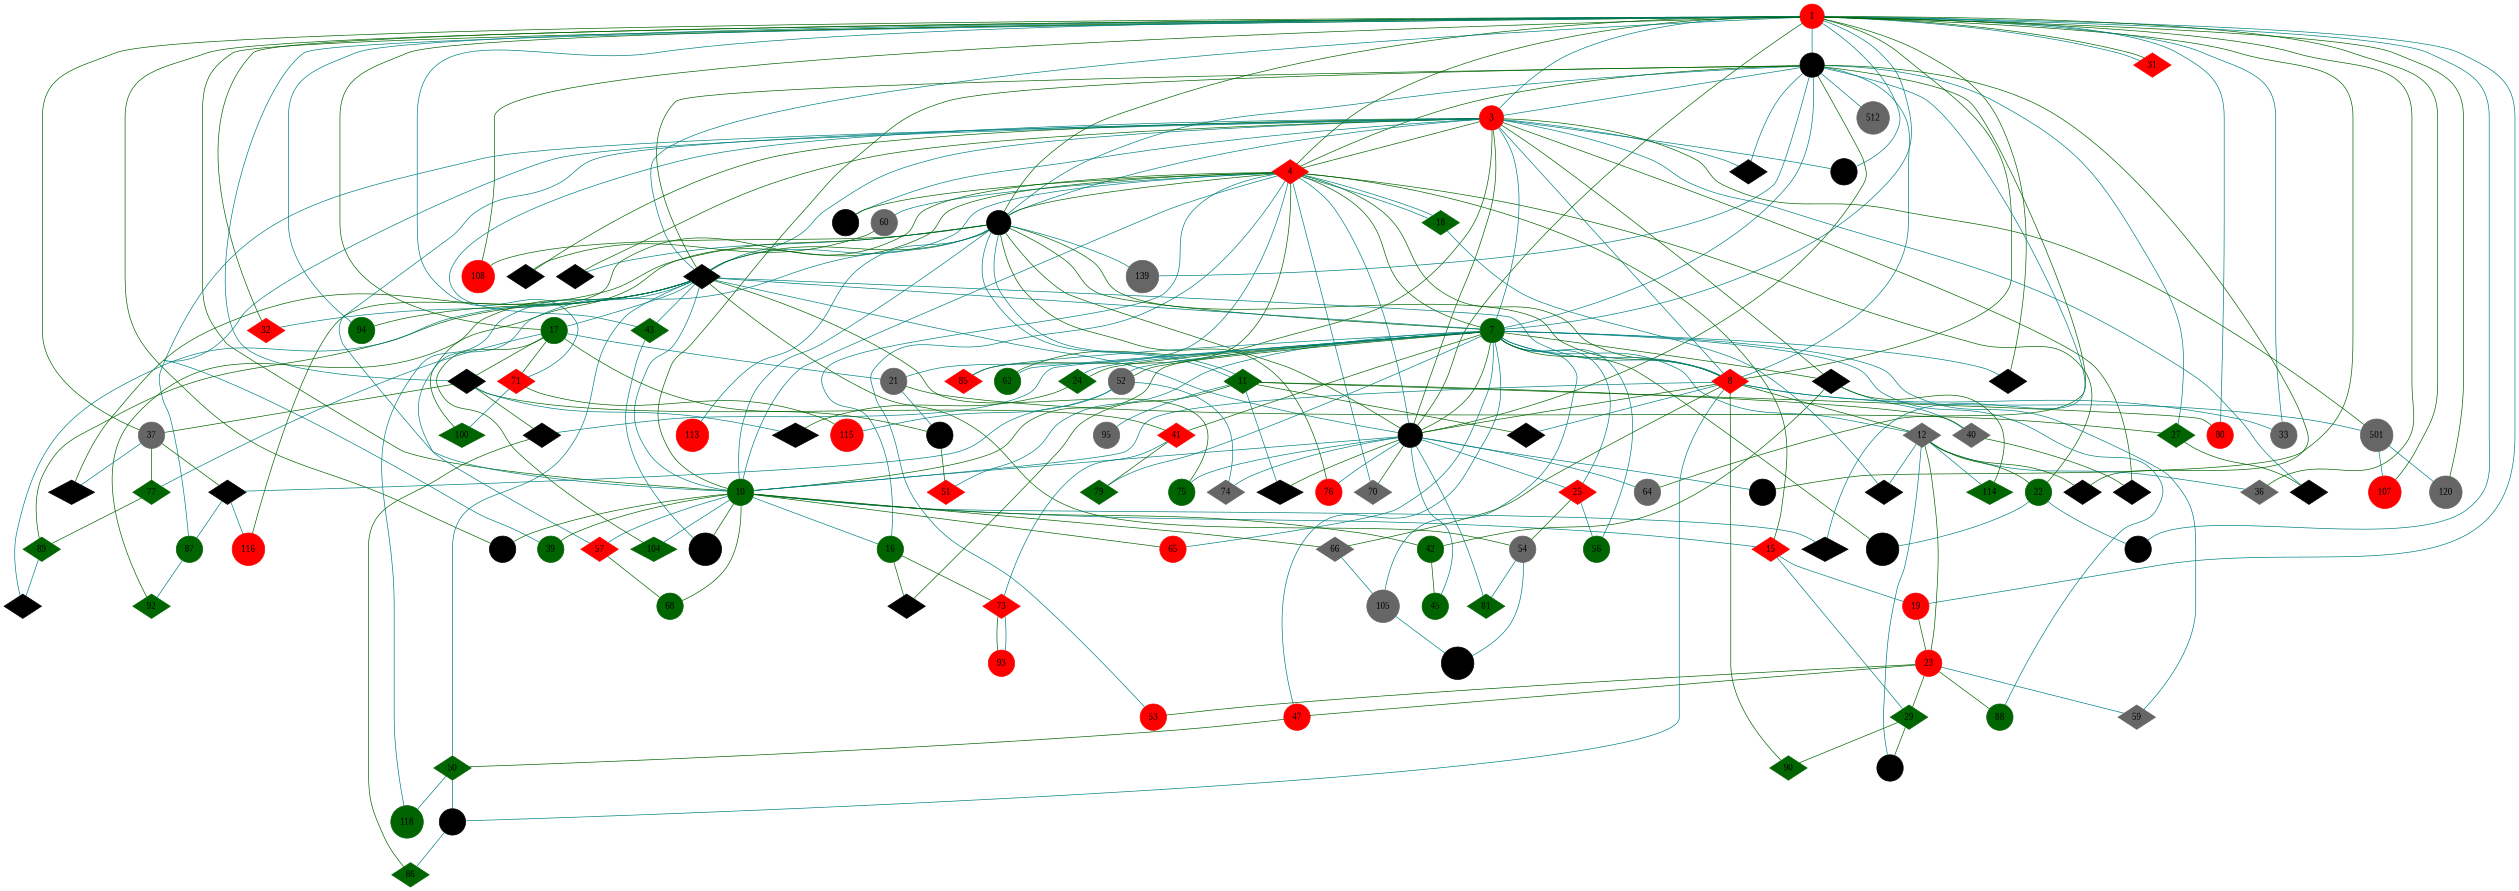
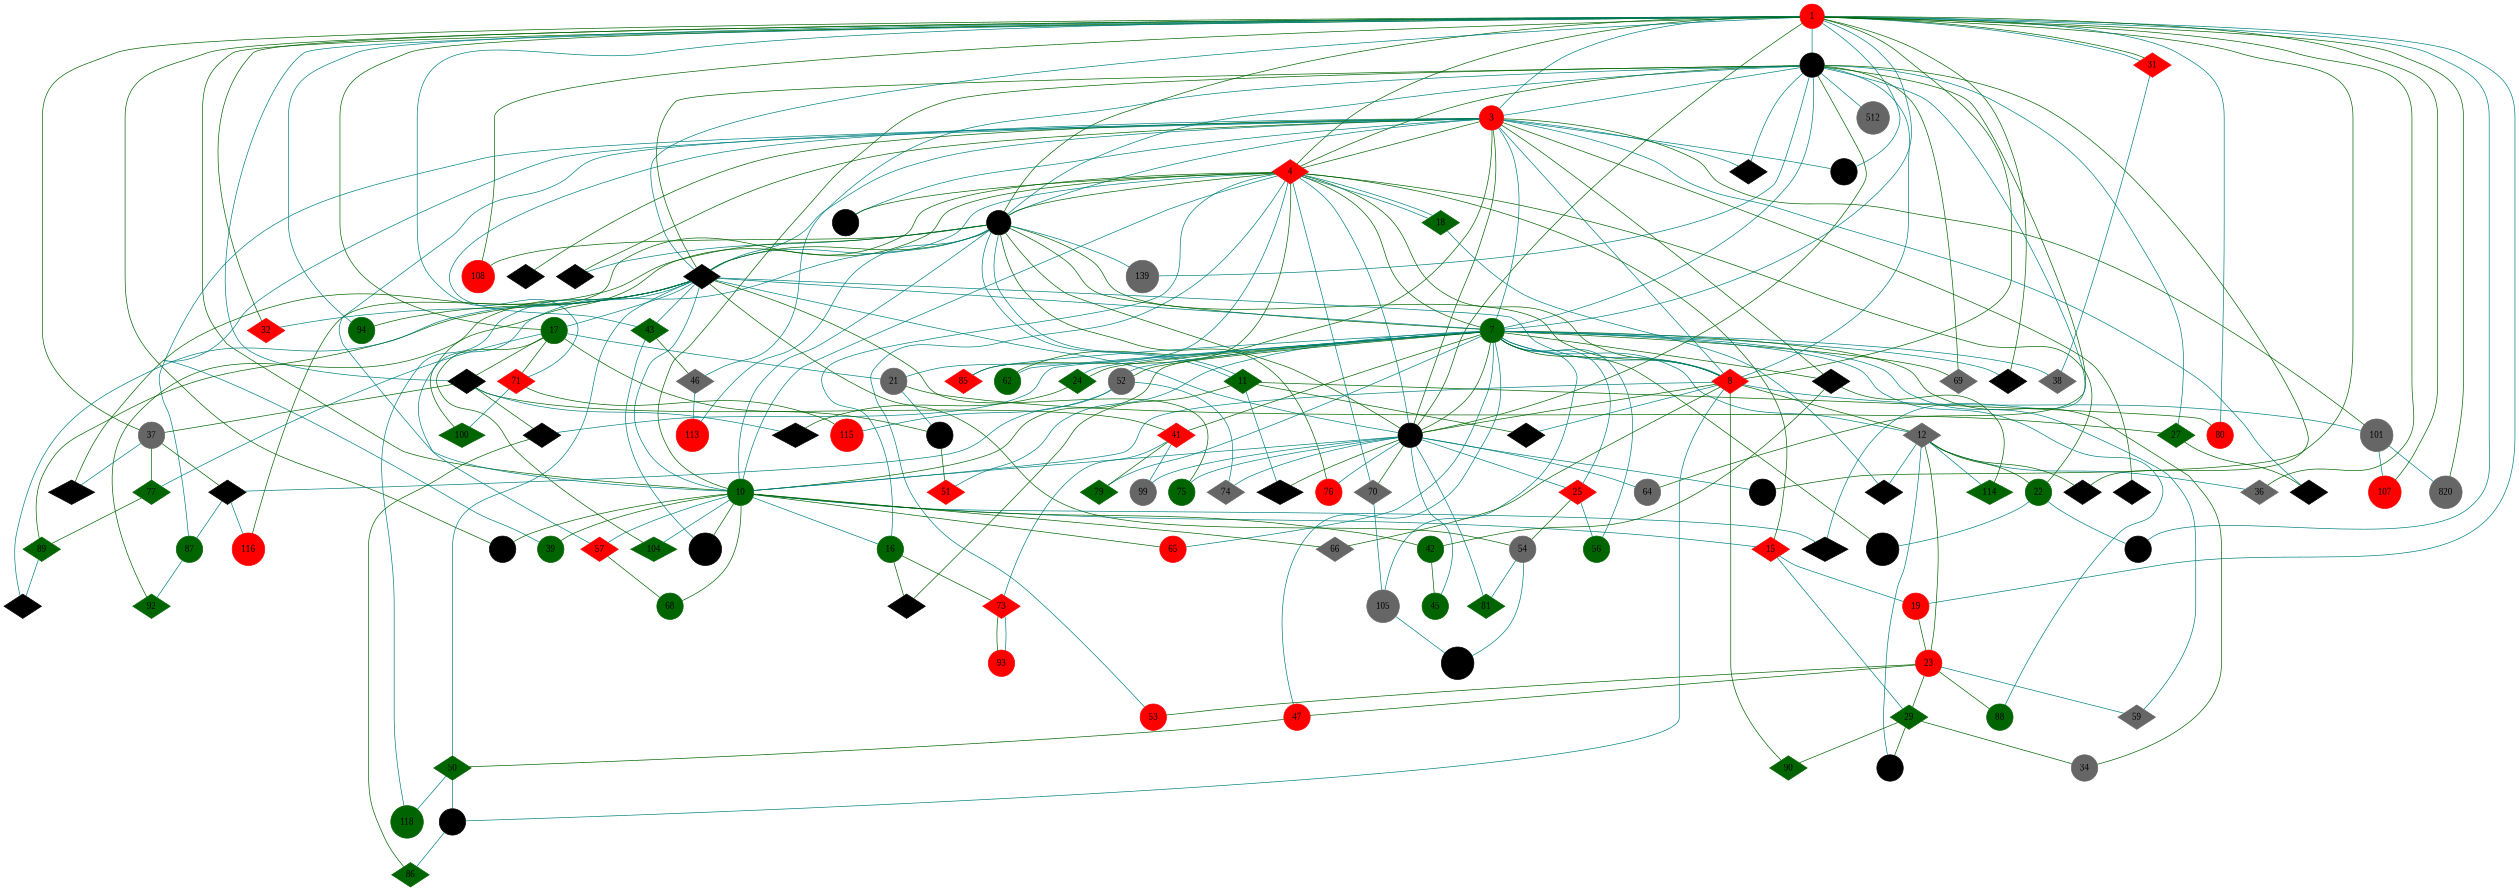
node "60": removed
node "46": added
node "69": added
node "38": added
node "95": removed
node "40": removed
node "33": removed
node "501": label "501" -> "101"
node "99": added
node "120": label "120" -> "820"
edge "66" -- "105": now "70" -- "105"
node "34": added
